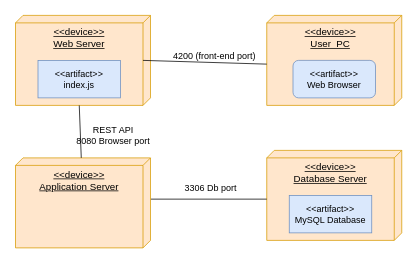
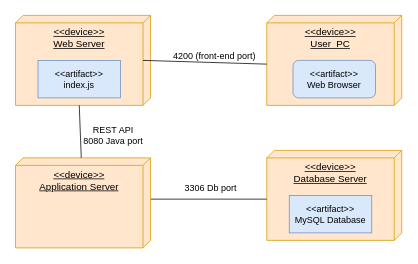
node "REST API 8080 Browser port": label "REST API 8080 Browser port" -> "REST API 8080 Java port"
